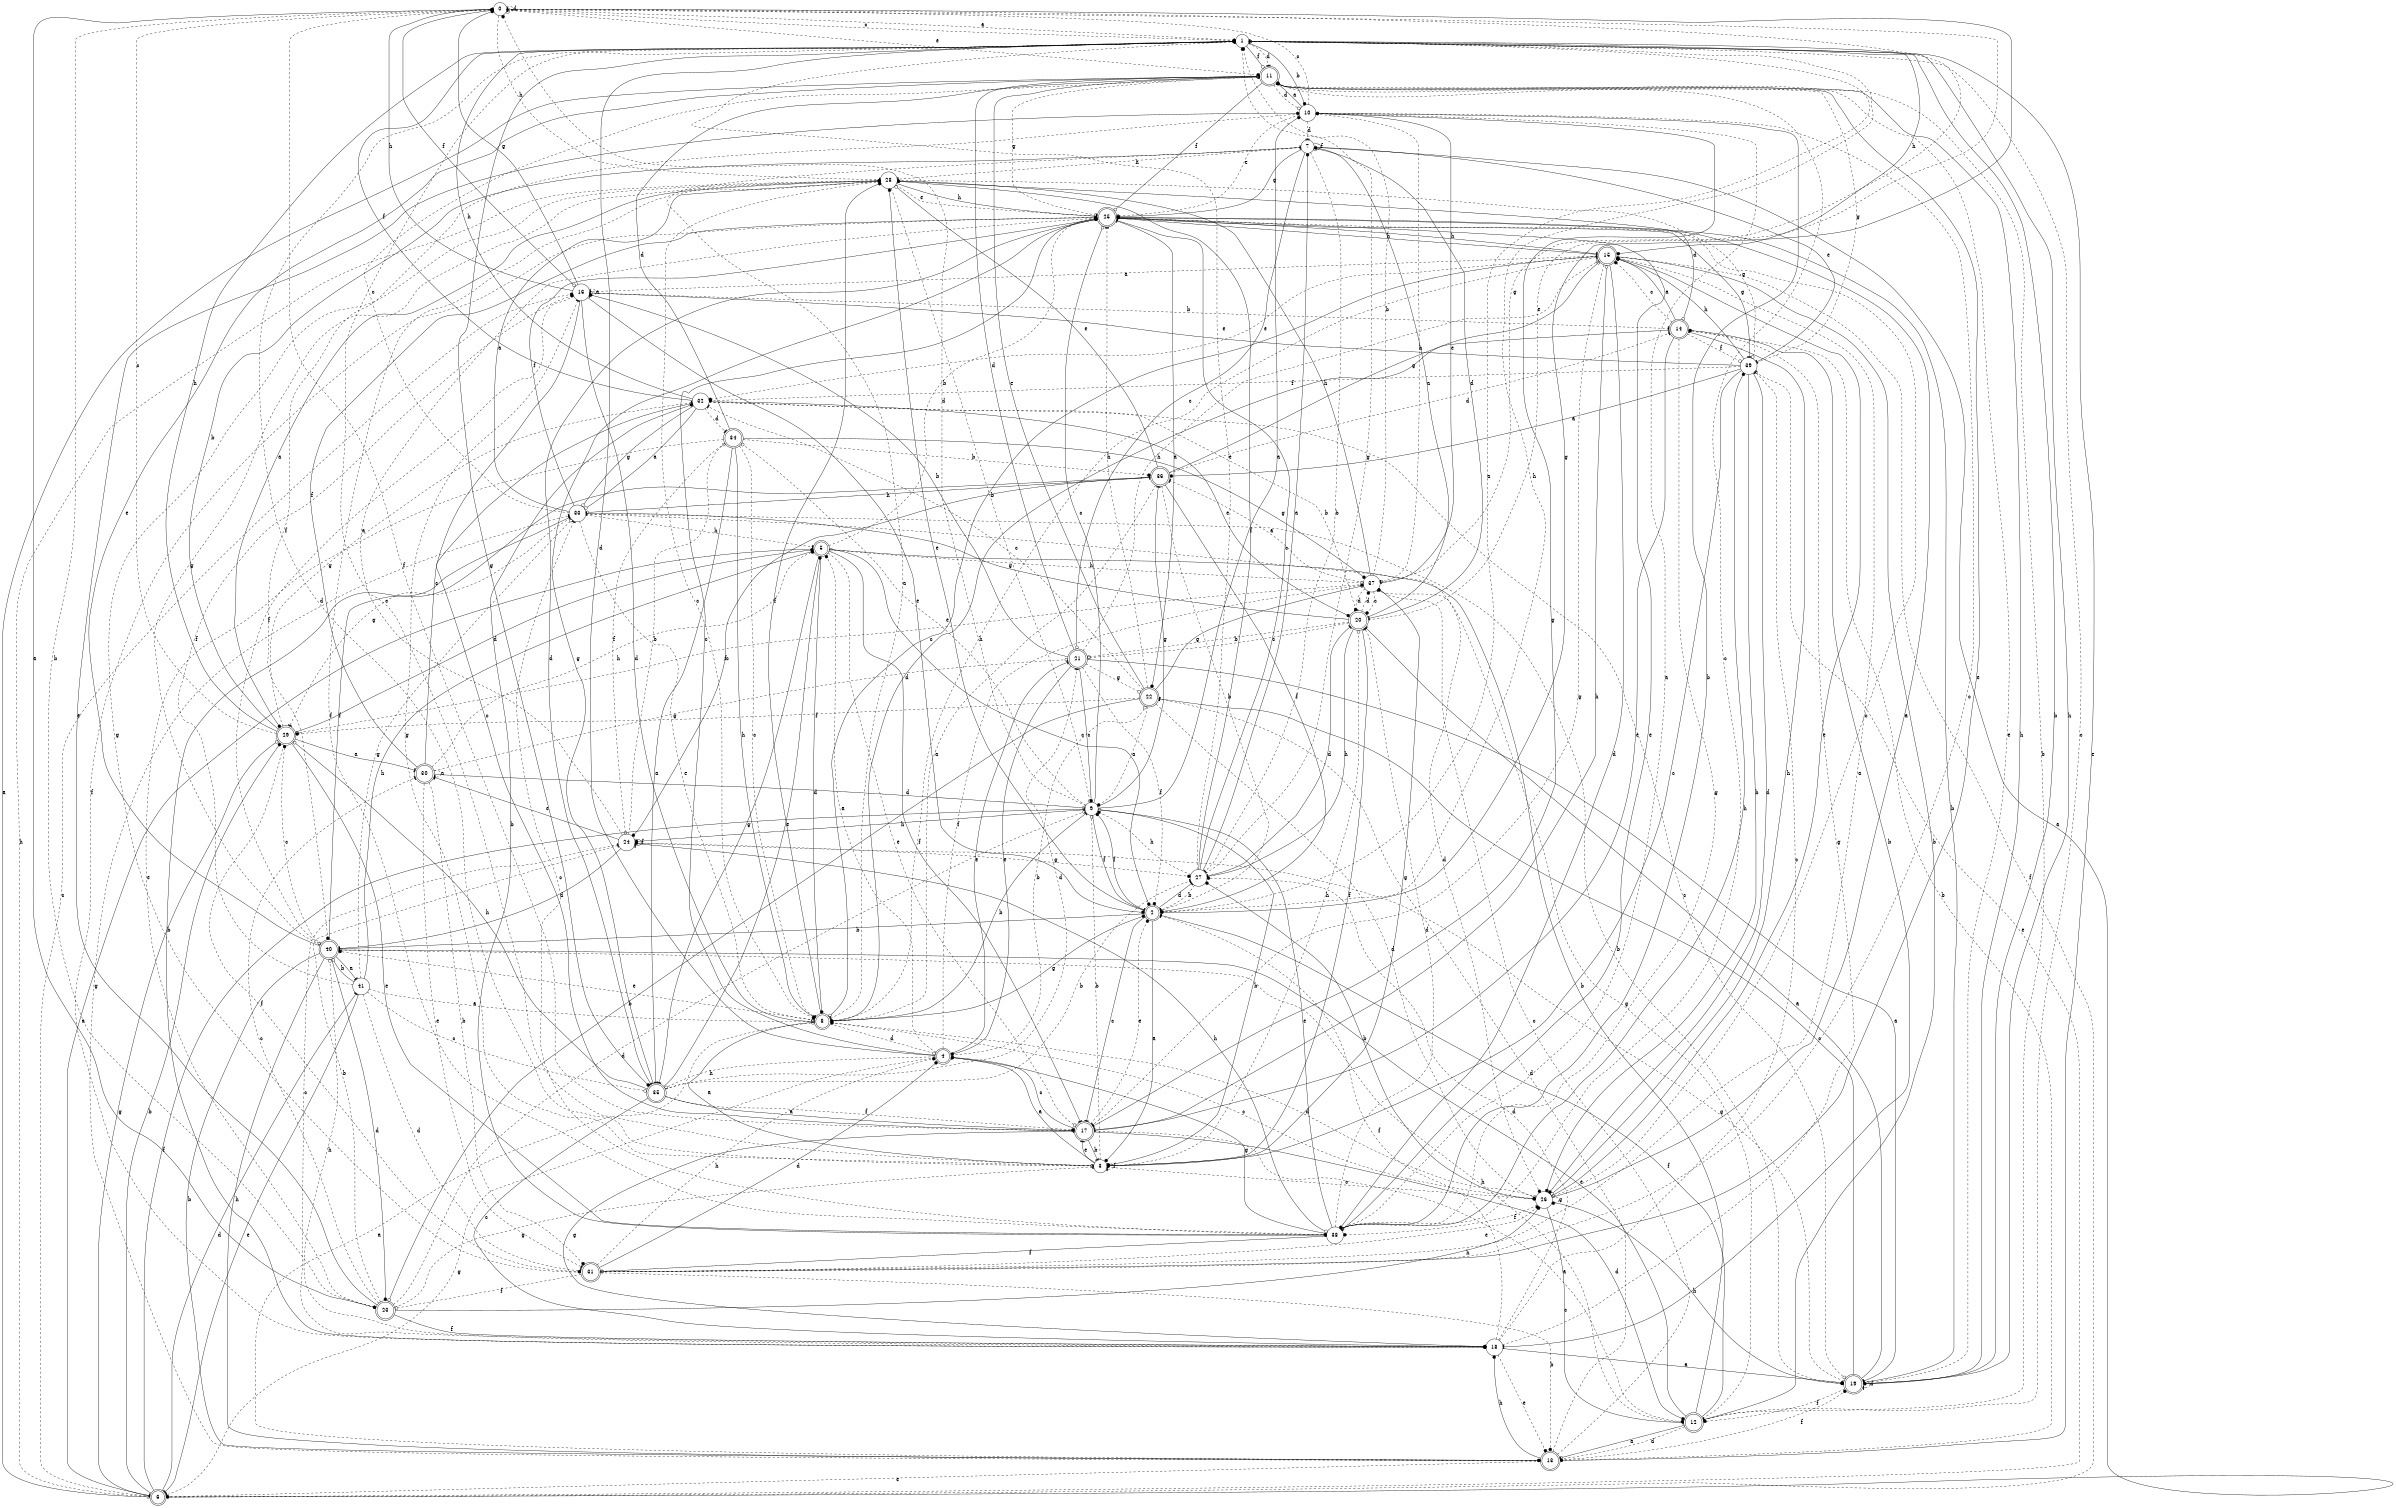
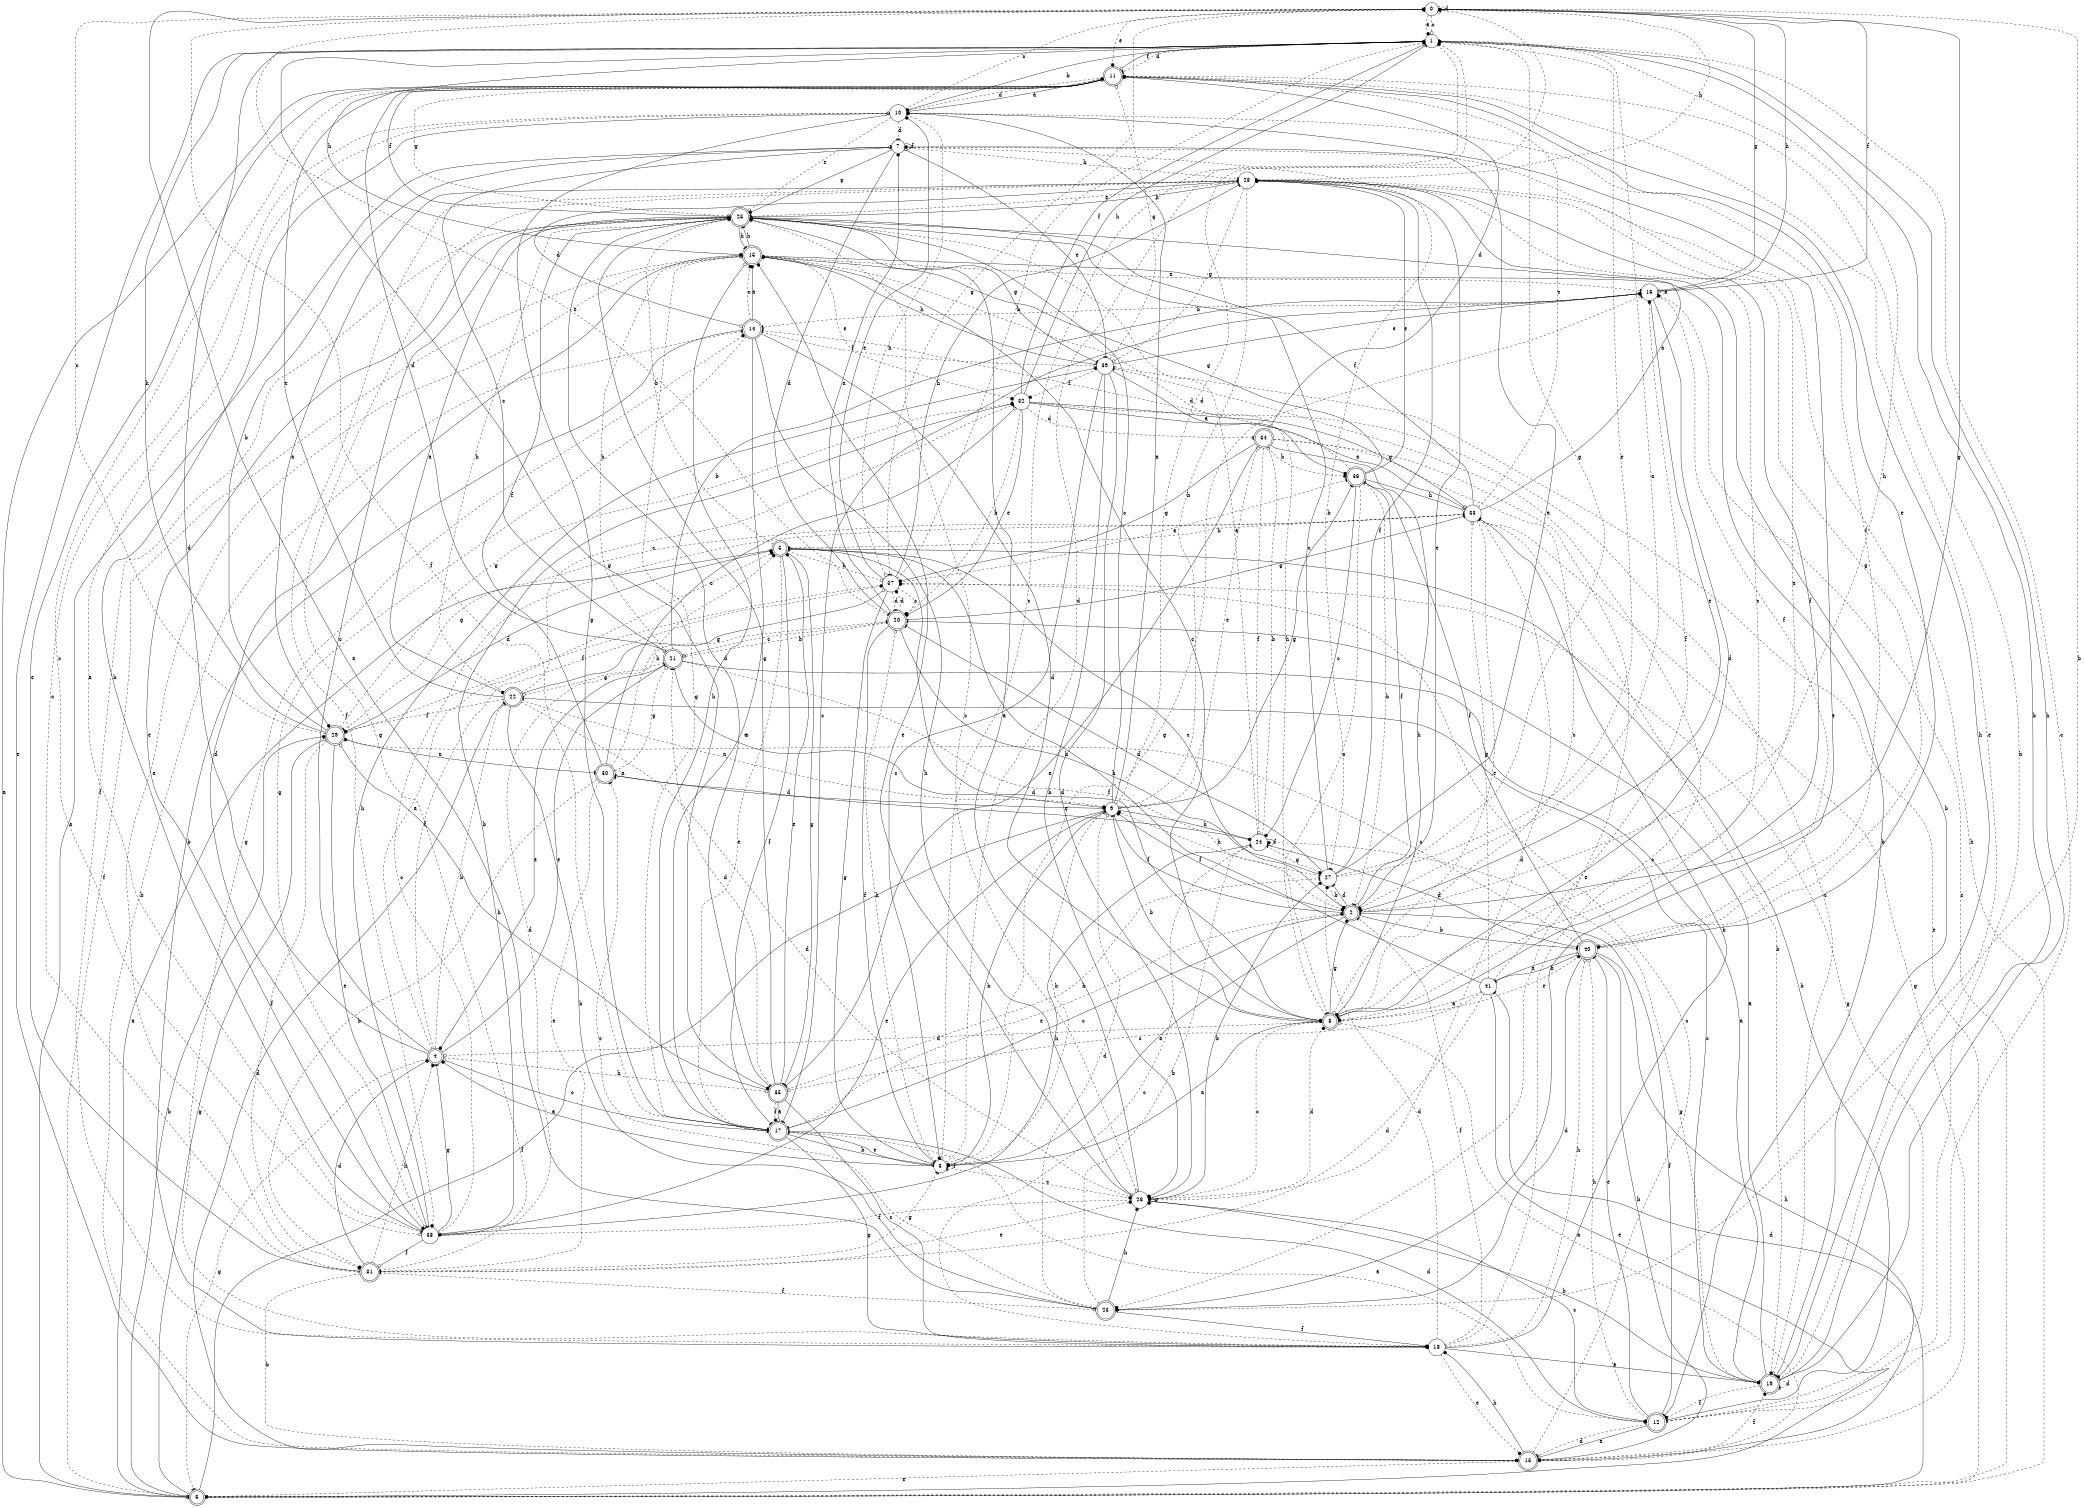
edge "39" -> "11": arrowhead tee -> odot
edge "13" -> "22": style dashed -> solid
edge "23" -> "3": now "31" -> "3"
